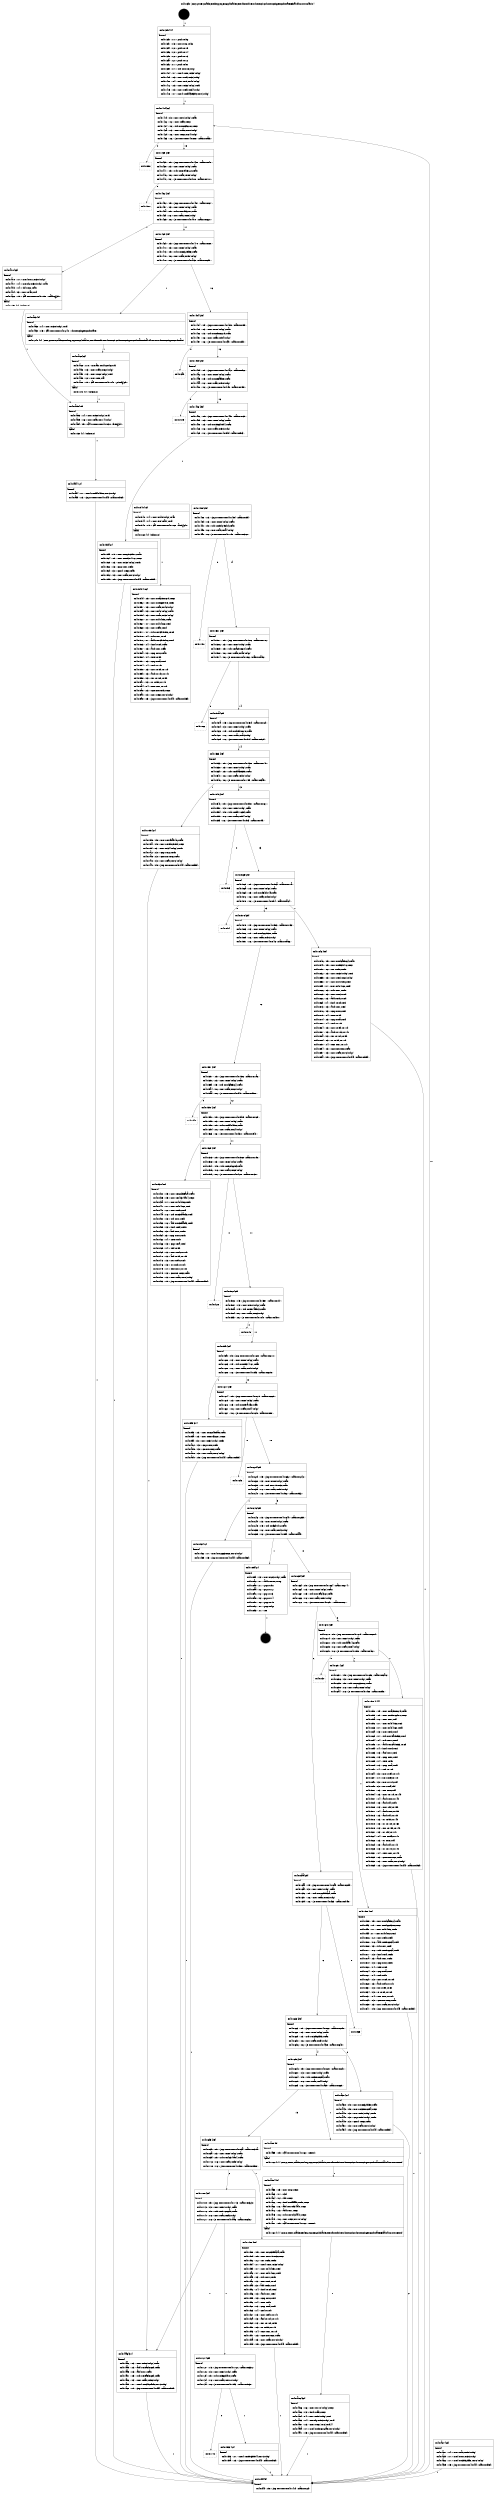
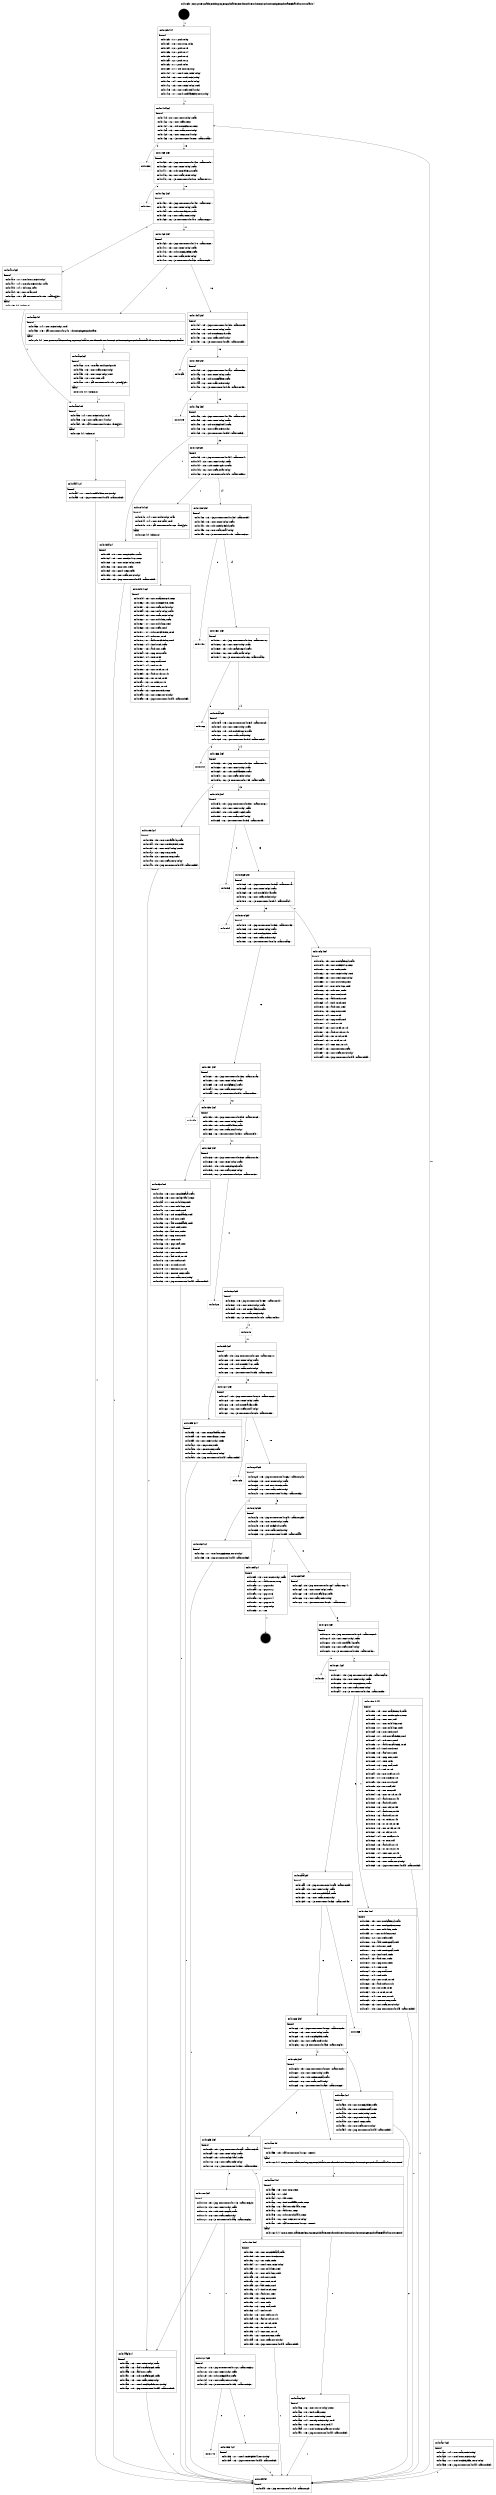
edge "0x401439 [25]" -> "0x401452 [25]": added, label "18"
node "0x4014cf [25]": added
node "0x401d1f": added
edge "0x4015c9 [25]" -> "0x4015e2 [25]": removed, label "11"
edge "0x4015e2 [25]" -> "0x4015fb [25]": now "0x401840" -> "0x4015fb [25]"
edge "0x401678 [25]" -> "0x4018b0 [144]": removed, label "1"
edge "0x40165f [25]" -> "0x4016aa [25]": now "0x401691 [25]" -> "0x4016aa [25]"
edge "0x401e46 [89]" -> "0x401f4f [5]": removed, label "1"
edge "0x4016dc [25]" -> "0x4016f5 [25]": label " 15" -> " 3"
